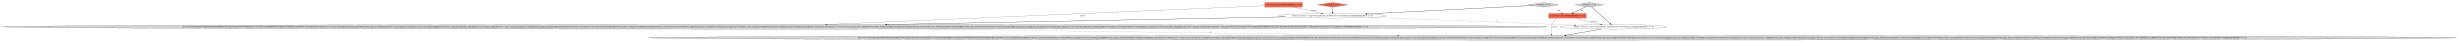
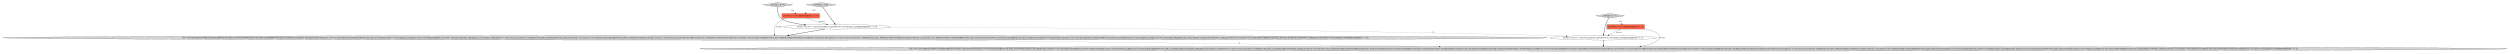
node "leaving['0', '1', '0']": fillcolor tomato -> lightgray
edge "leaving['0', '1', '0']" -> "List<String> servers@@@2@@@['1', '1', '0']": added, label "true"
edge "leaving['1', '0', '0']" -> "List<String> servers@@@2@@@['0', '0', '1']": now "leaving['1', '0', '0']" -> "List<String> servers@@@2@@@['1', '1', '0']"
edge "joining['0', '0', '1']" -> "List<String> servers@@@2@@@['0', '0', '1']": style bold -> dotted
